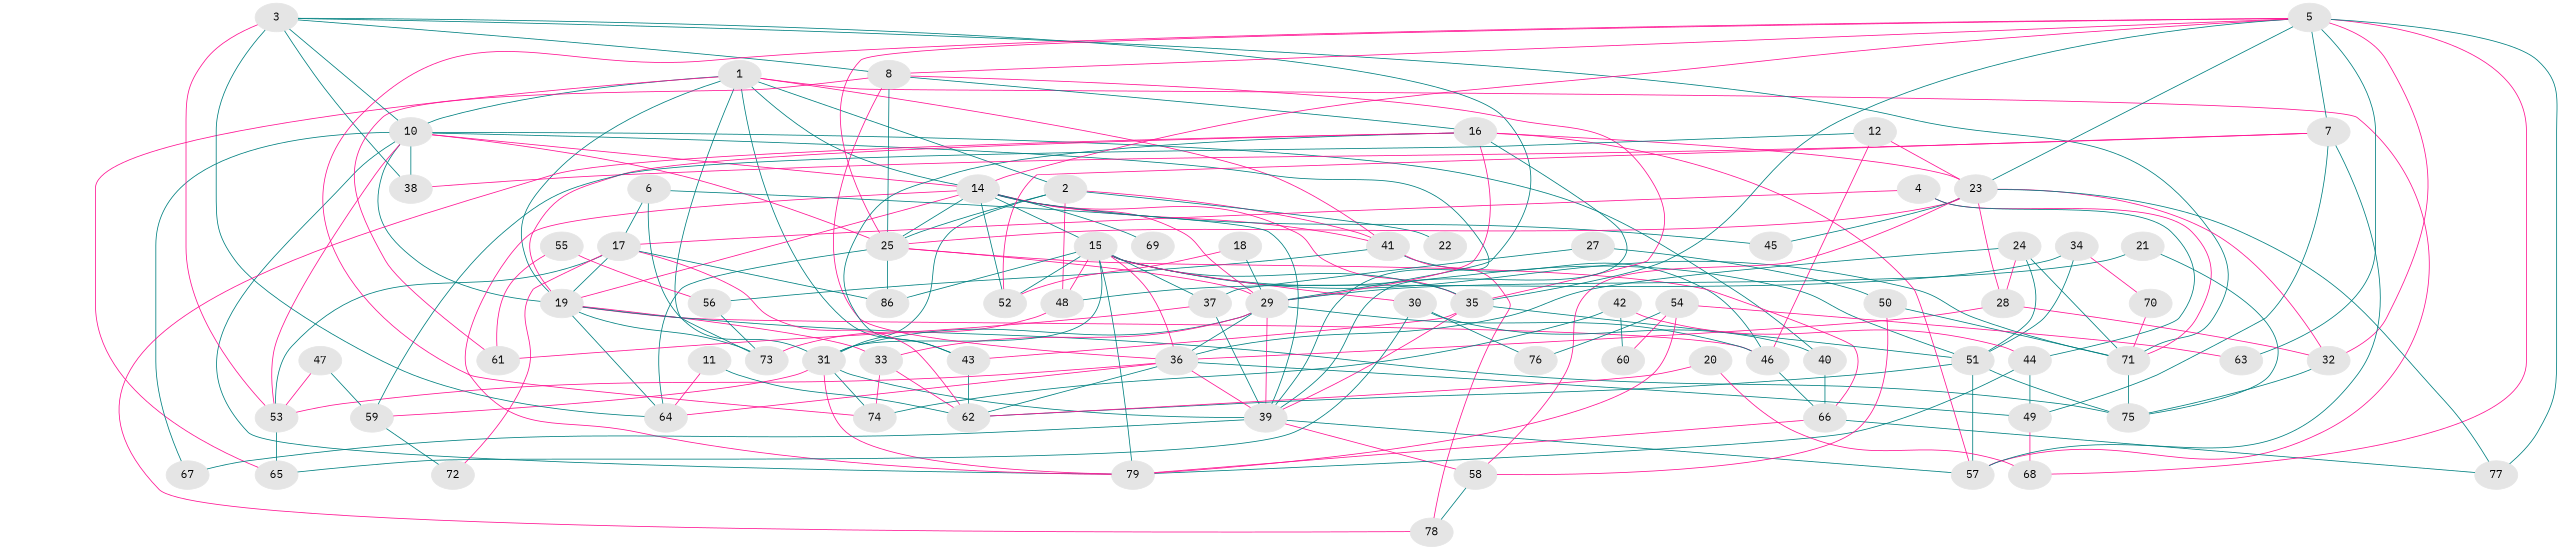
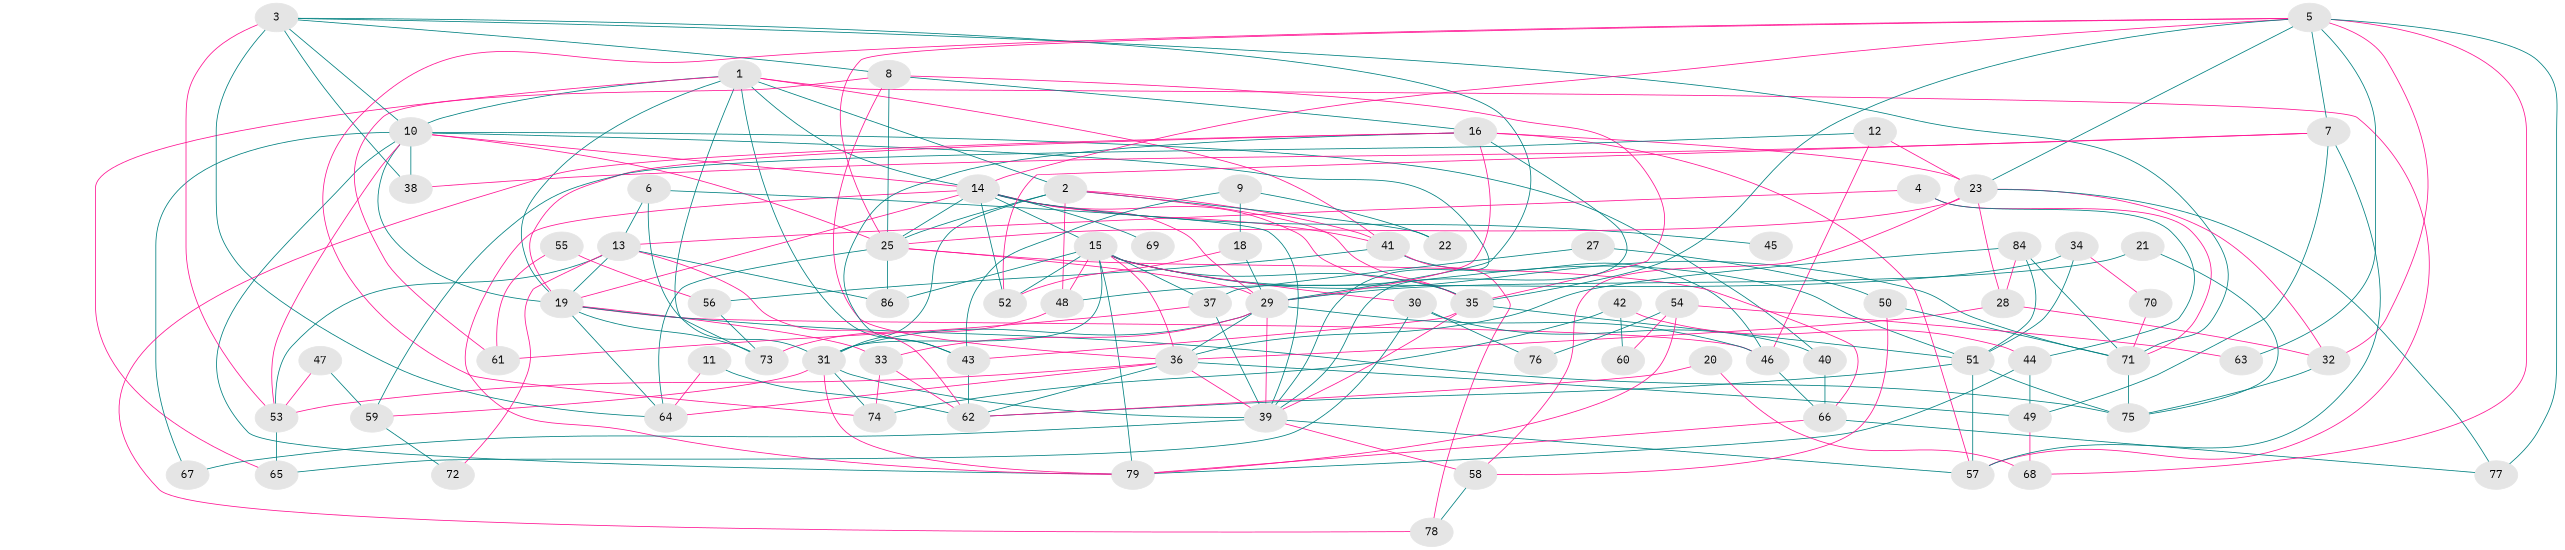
edge "5" -- "8": removed
node "9": added
edge "23" -- "45": removed
edge "2" -- "35": added
node "17": label "17" -> "13"
node "24": label "24" -> "84"
